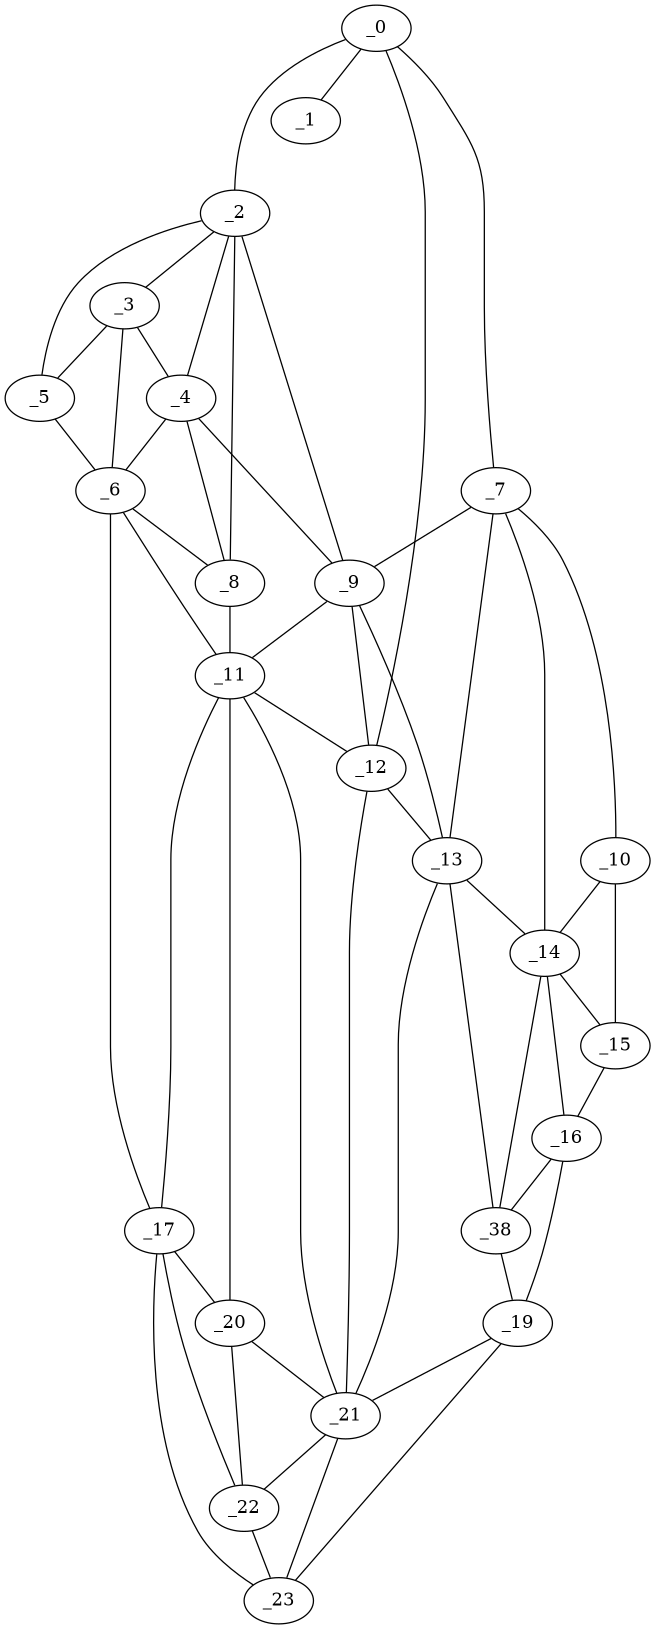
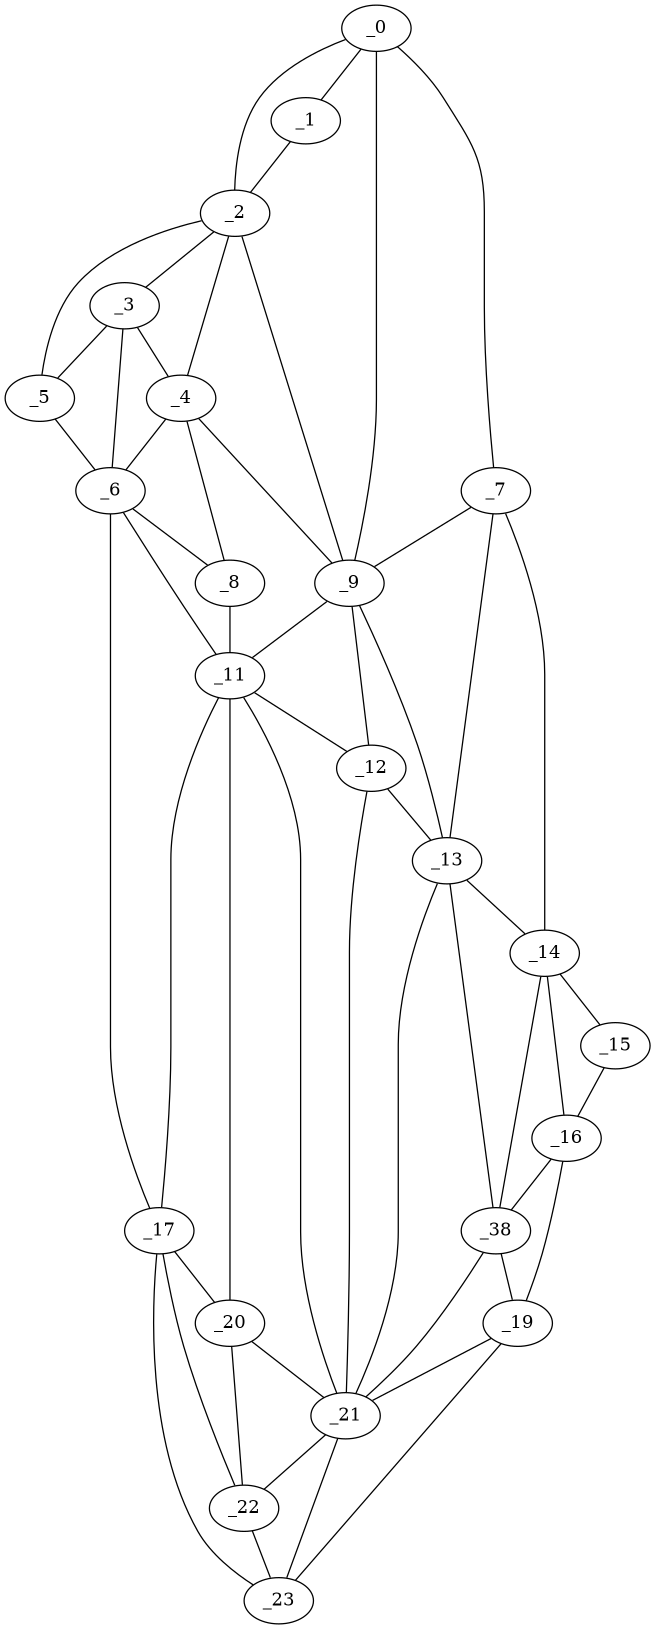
edge "_0" -- "_12": now "_0" -- "_9"
edge "_2" -- "_8": now "_2" -- "_1"
node "_10": removed
edge "_38" -- "_21": added
